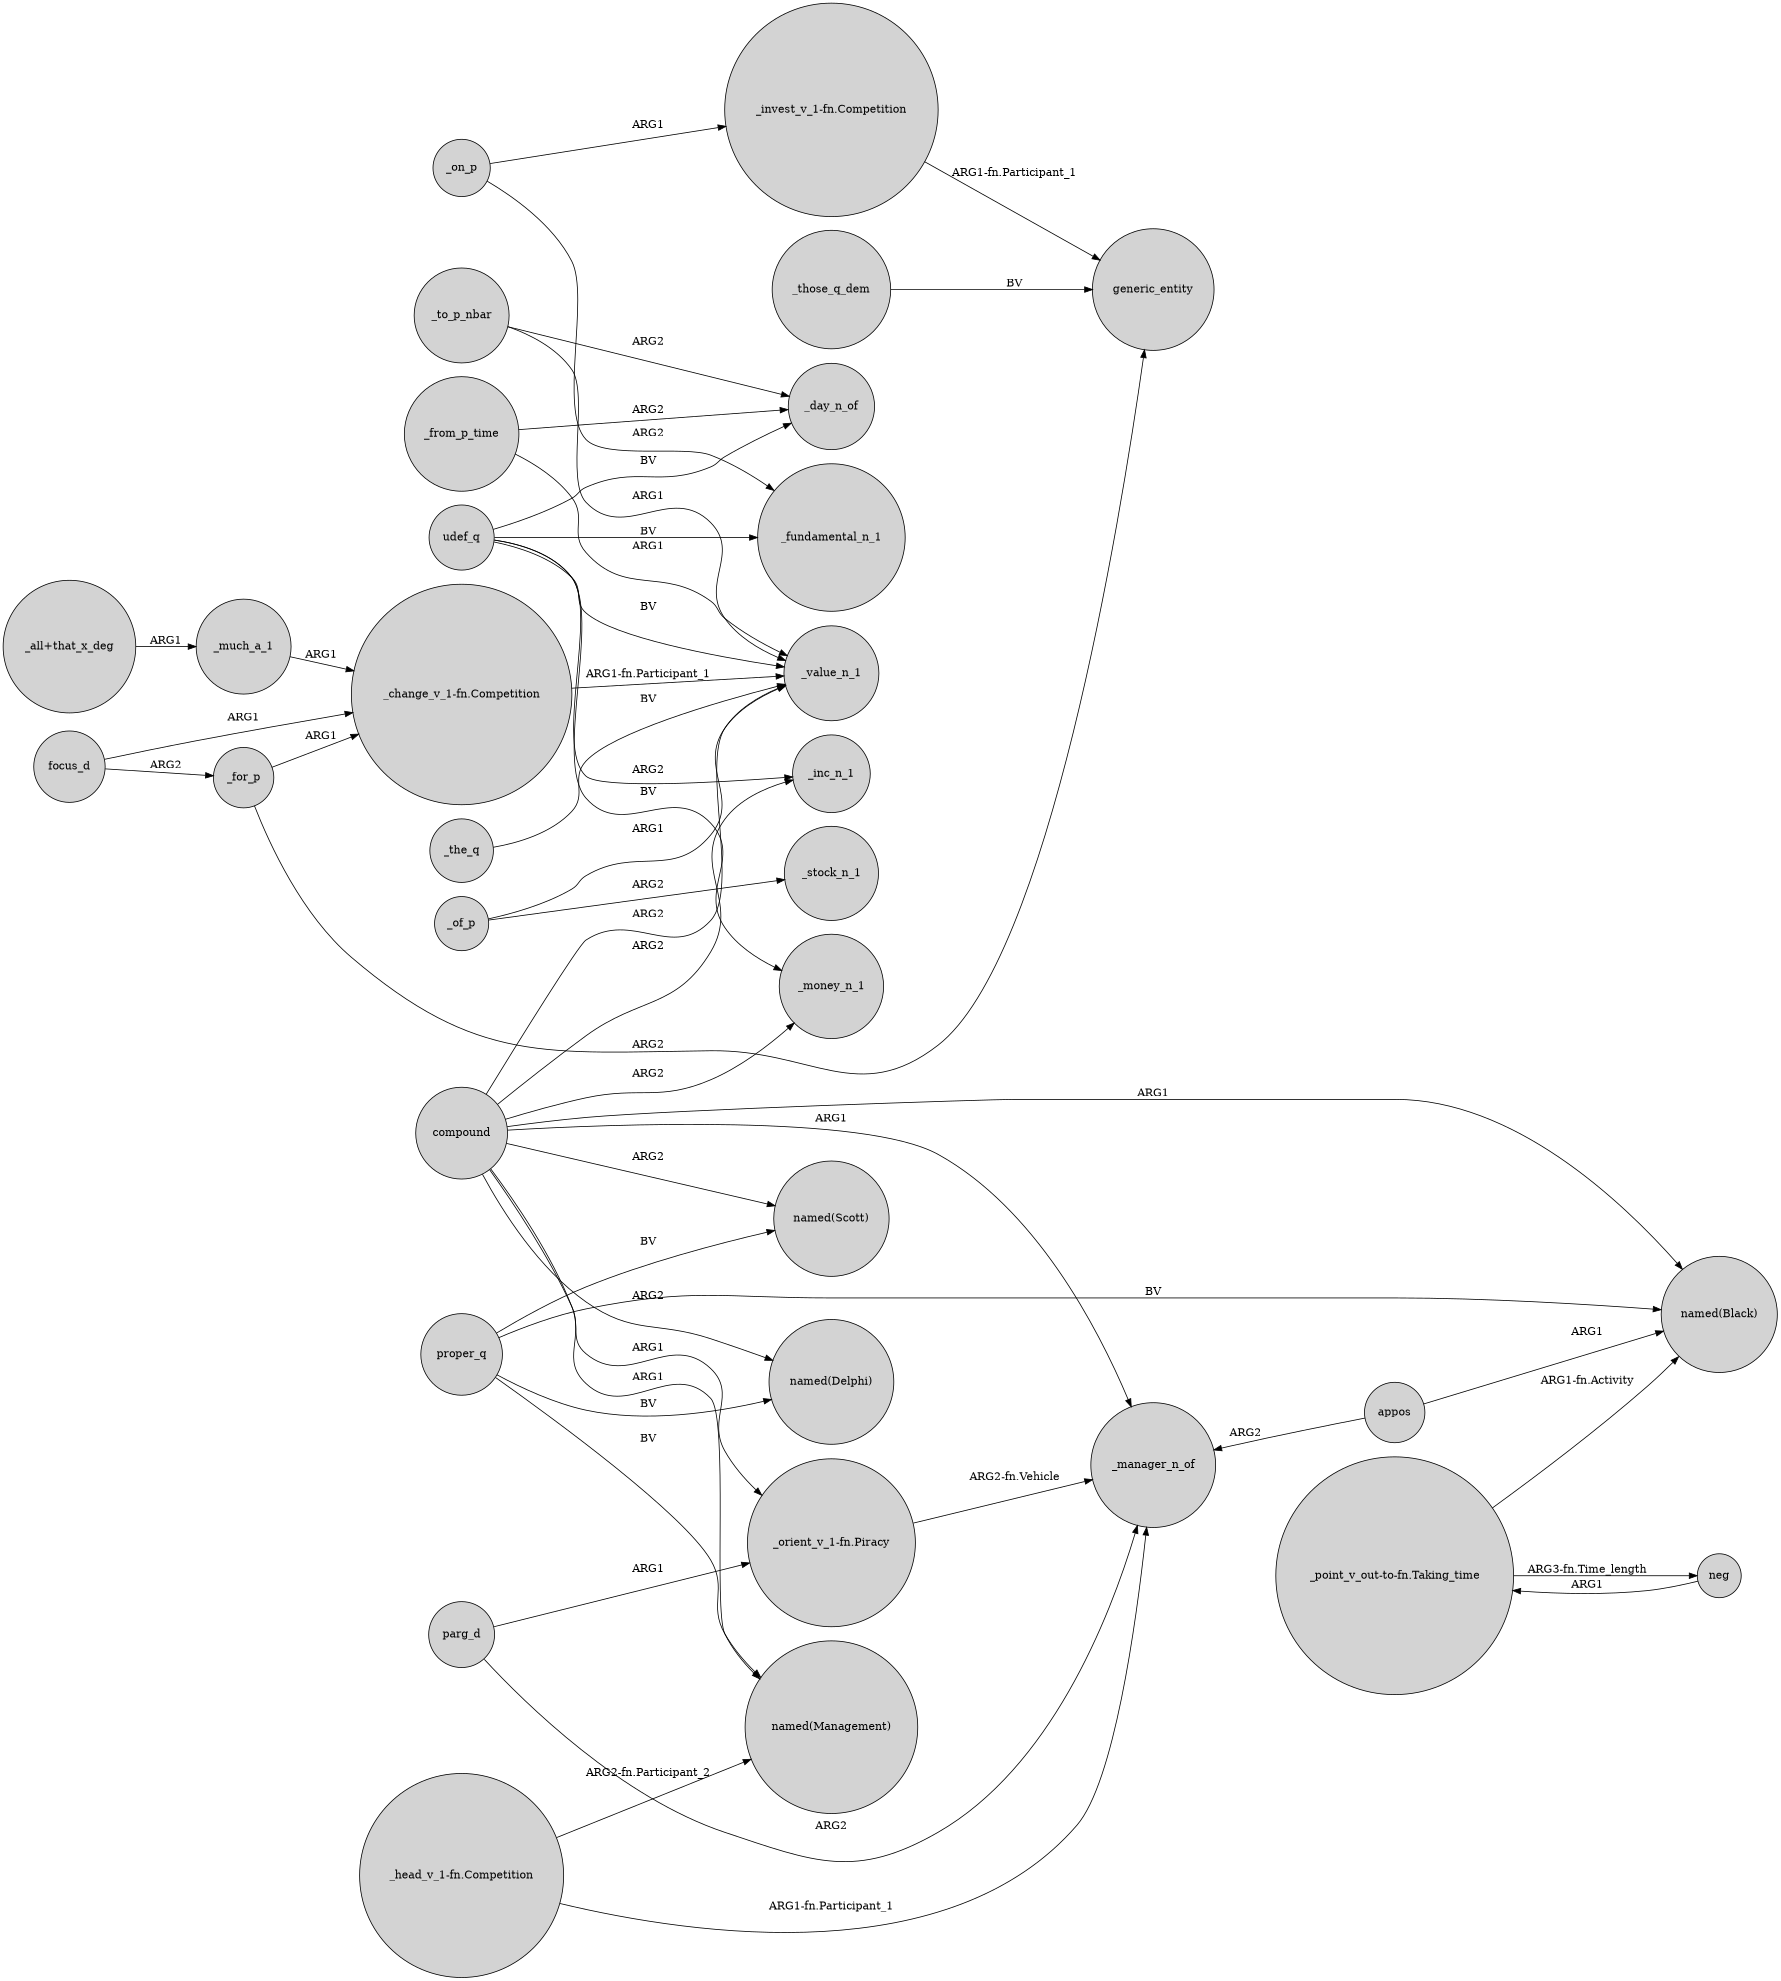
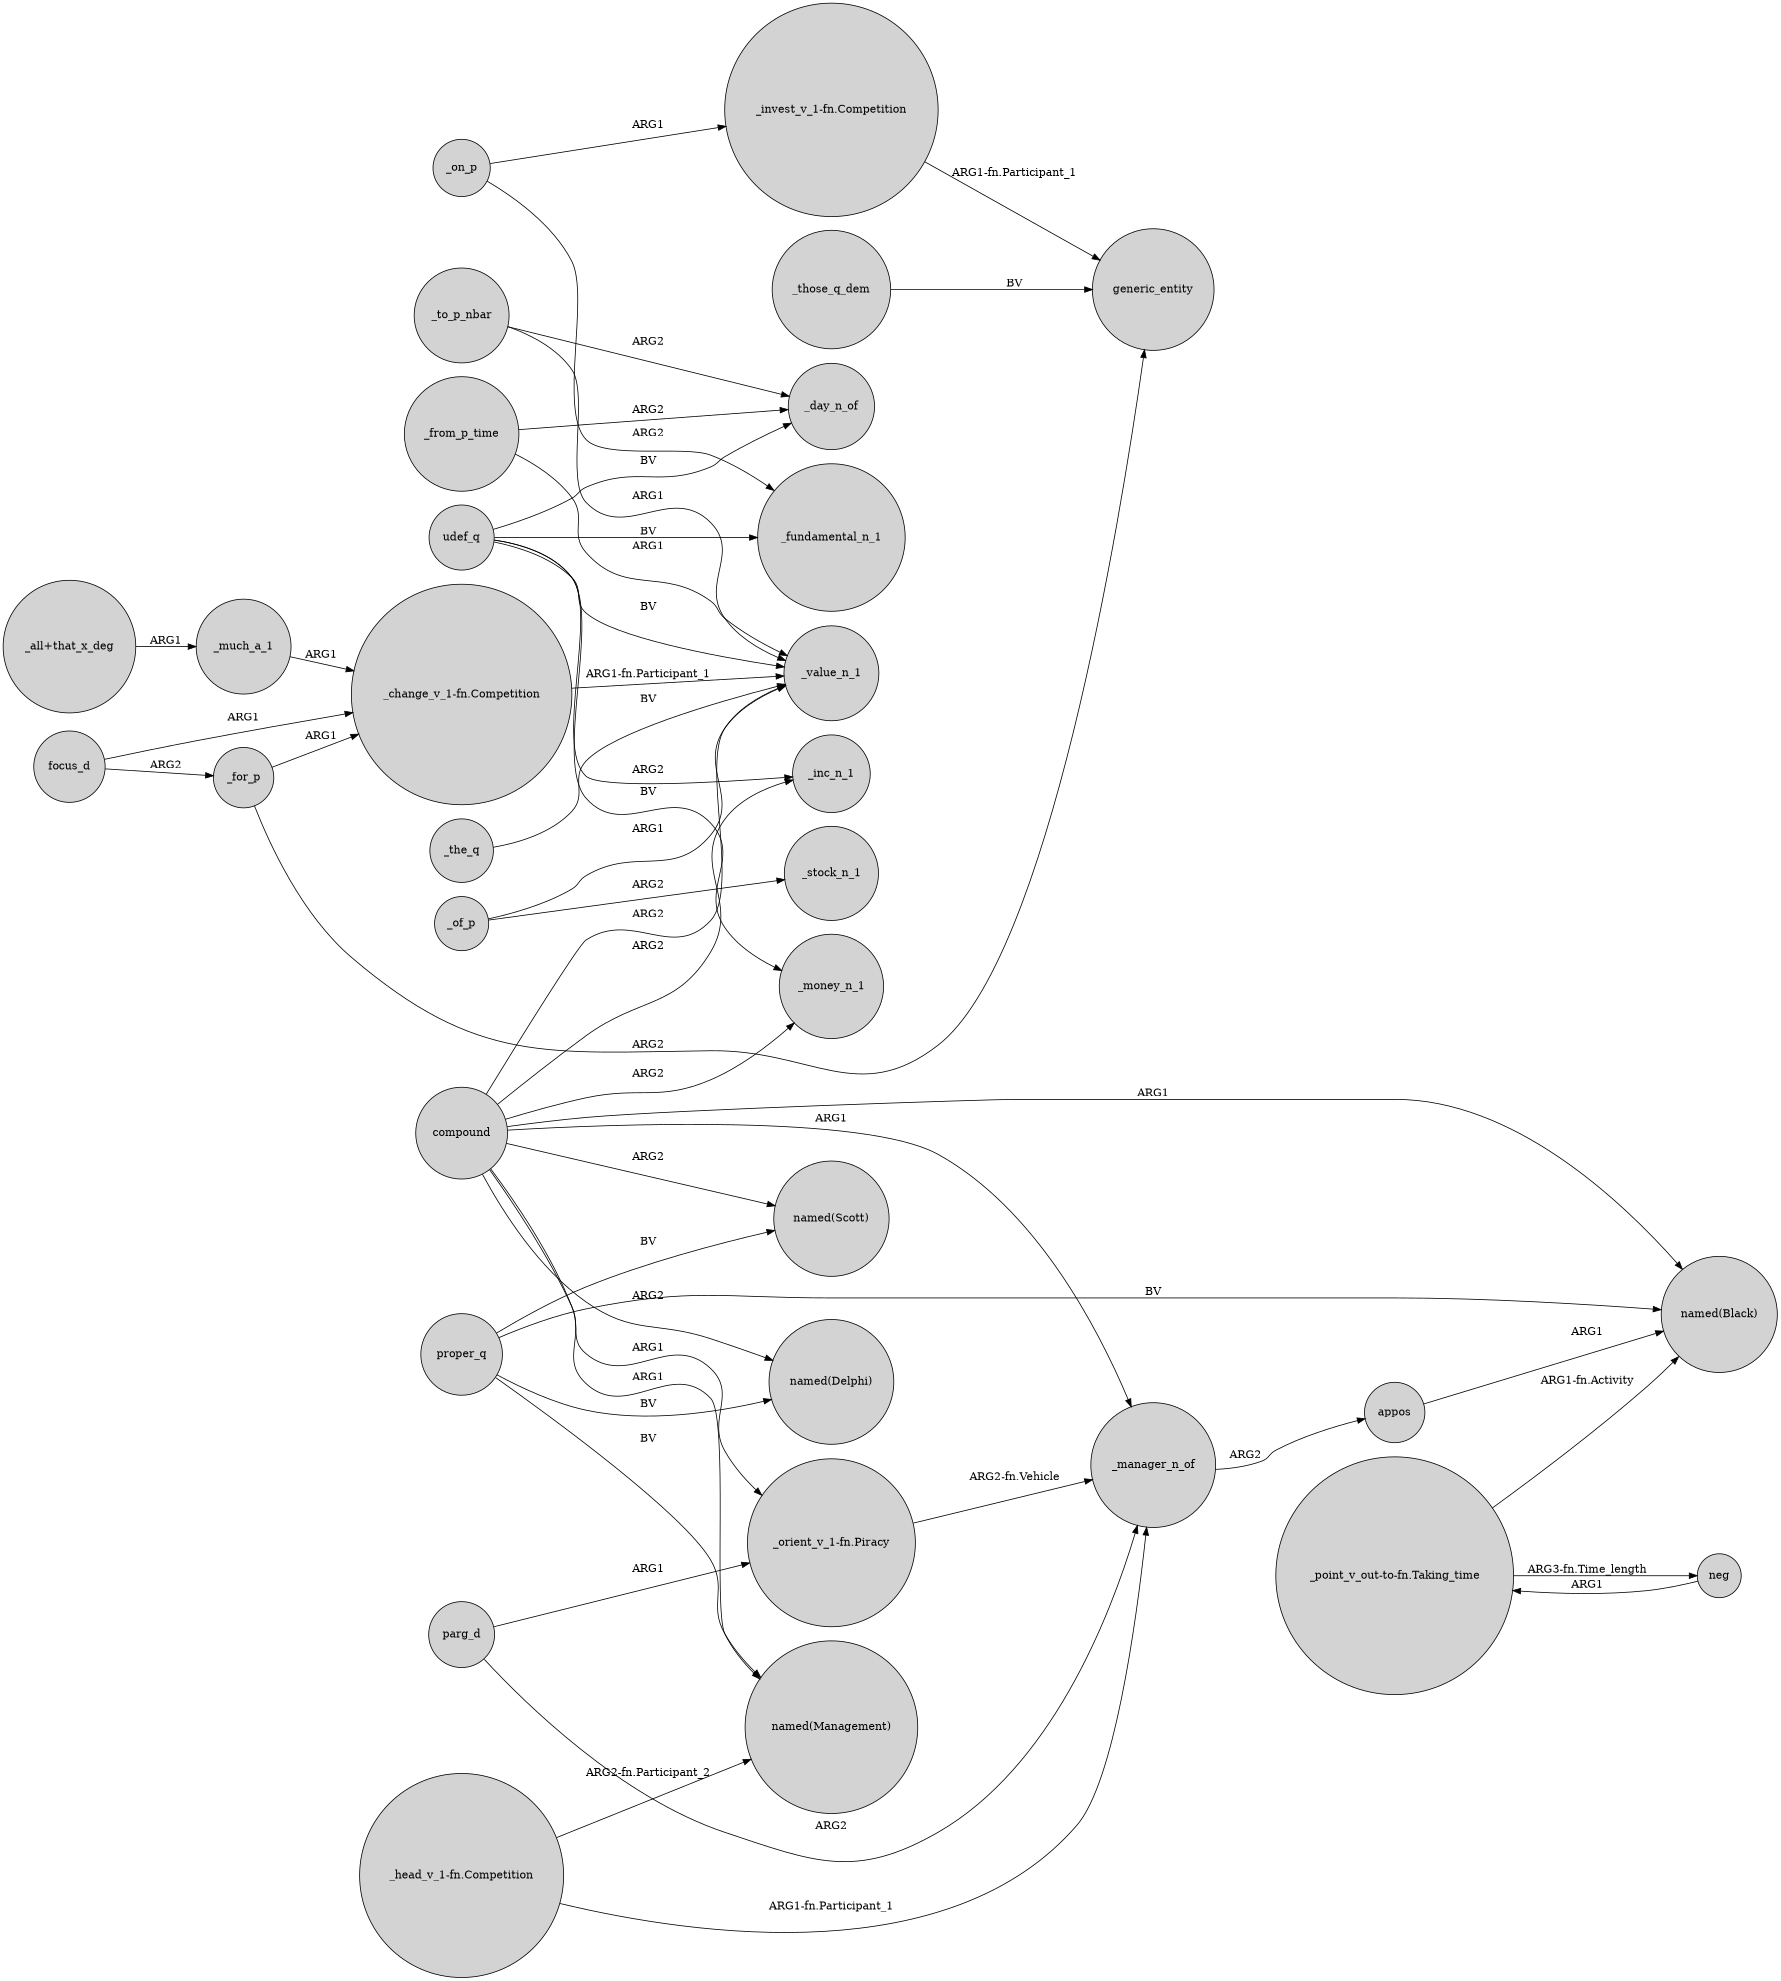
edge "appos" -> "_manager_n_of": reversed
